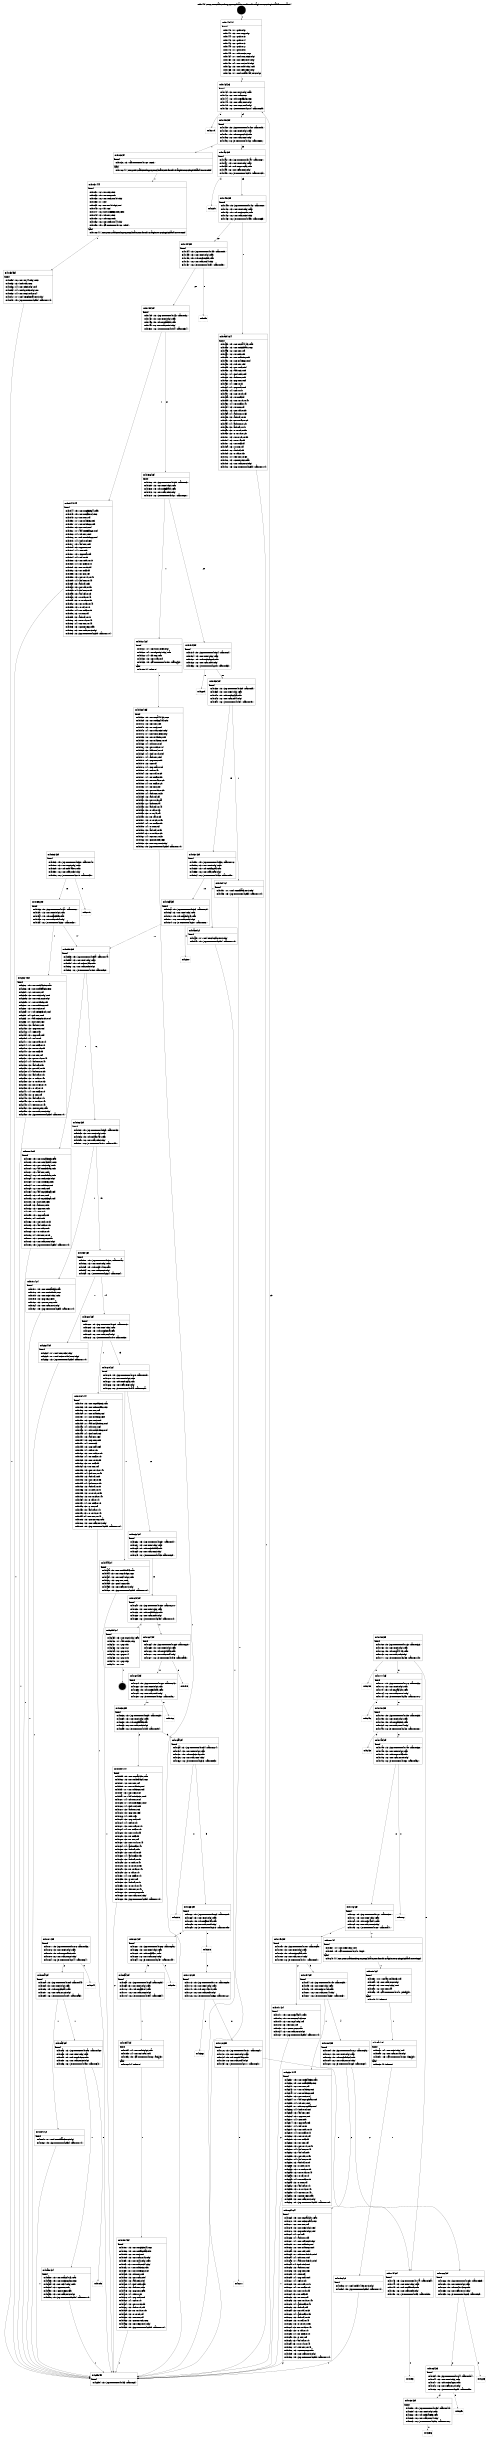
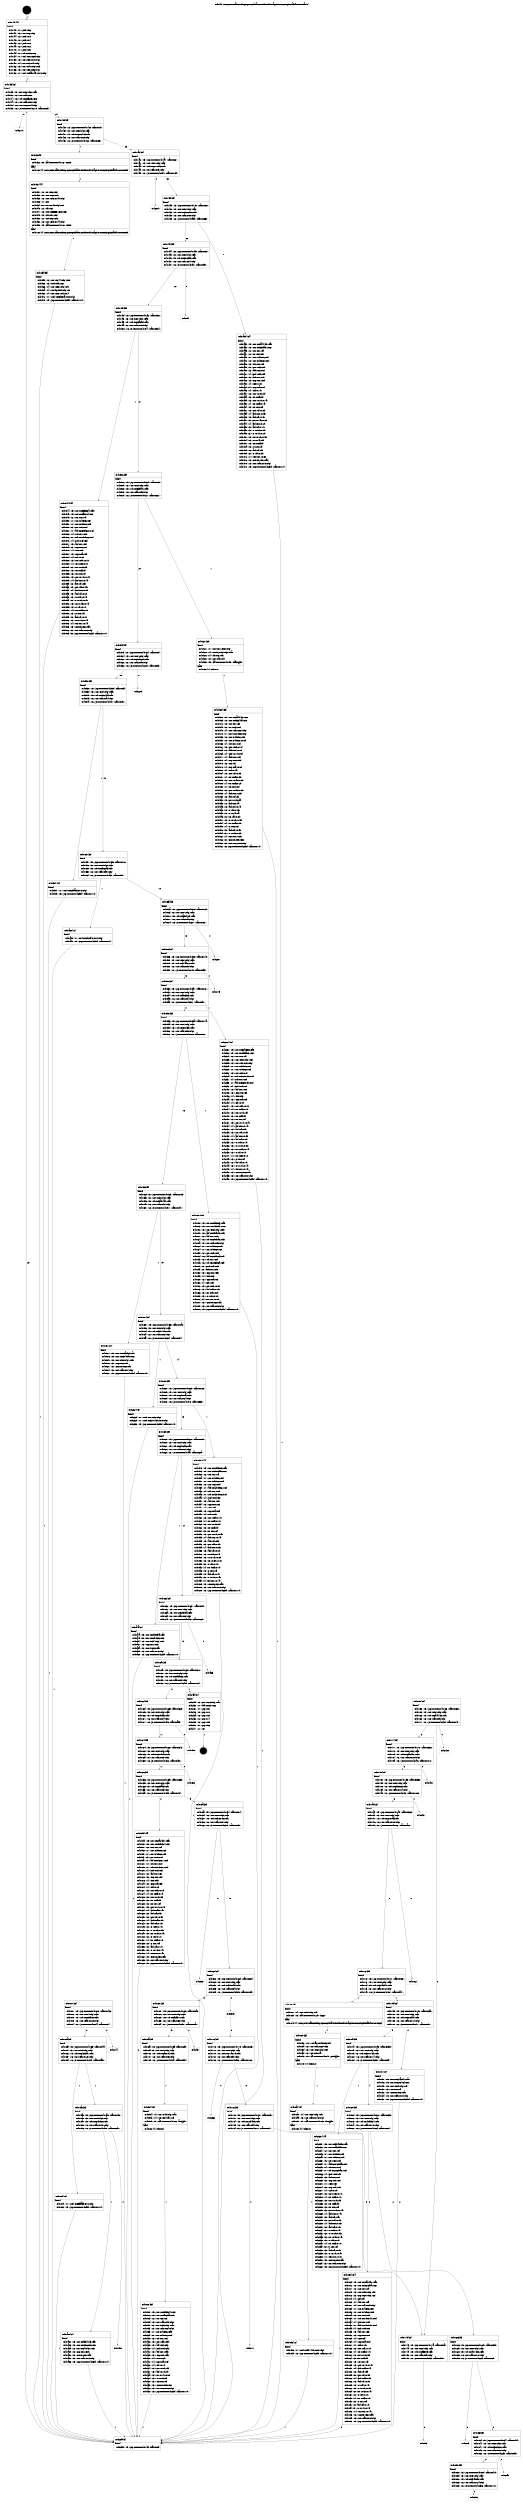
edge "0x40156a [25]" -> "0x4015b5 [25]": now "0x40156a [25]" -> "0x401583 [25]"
node "0x401a65": added
